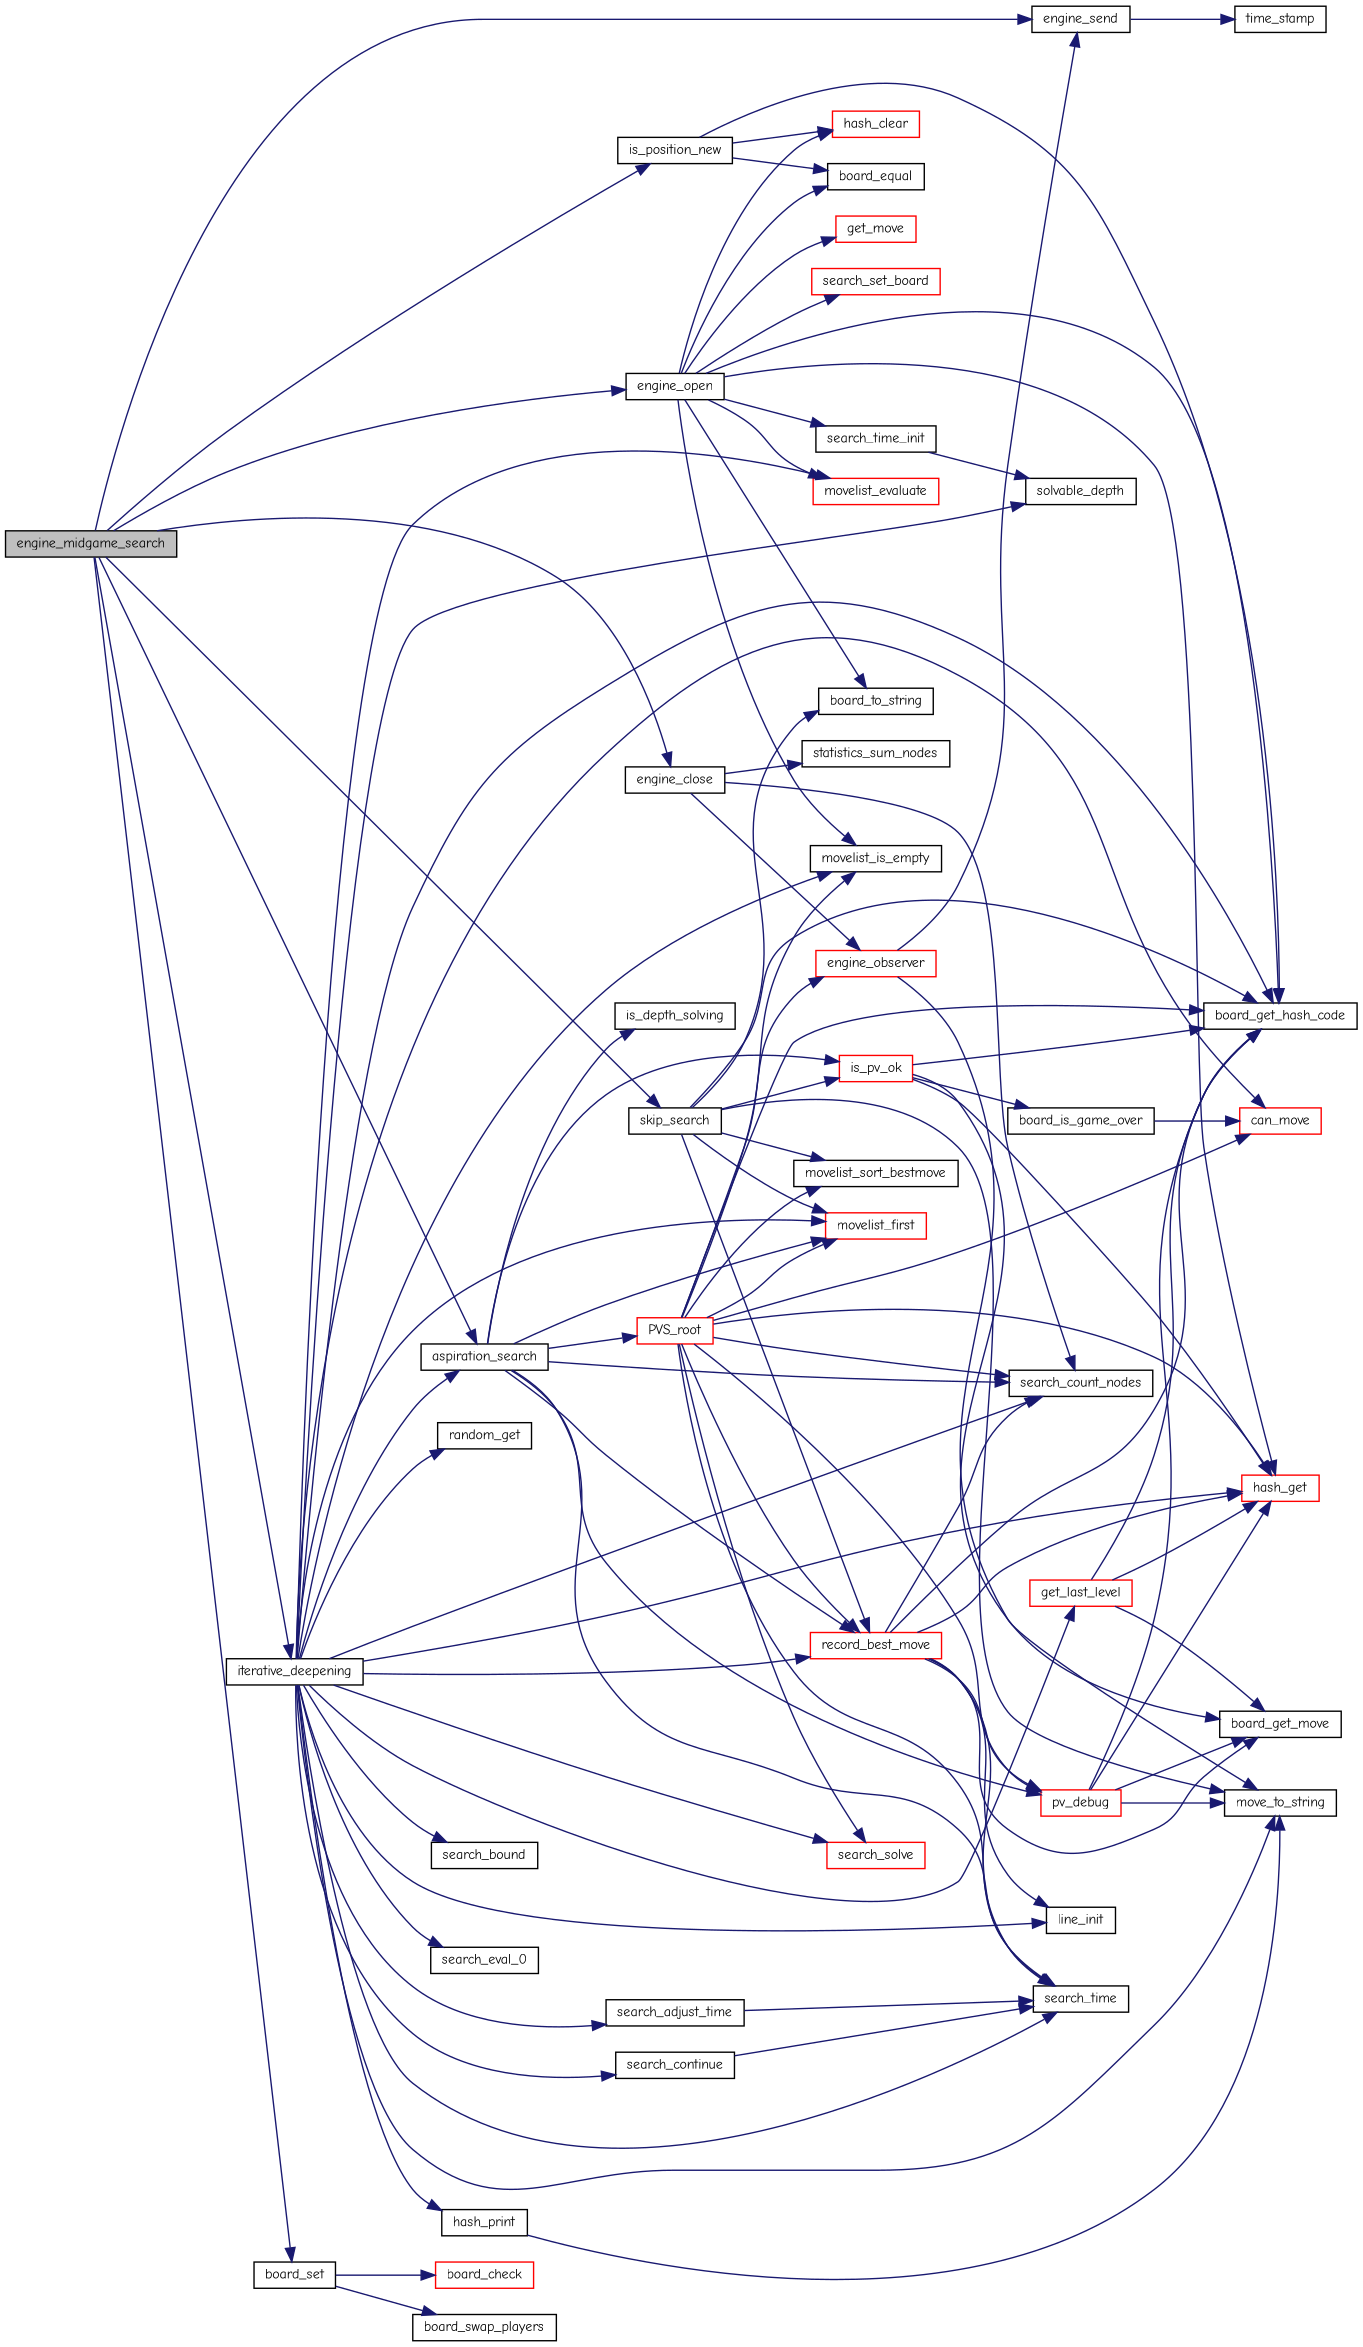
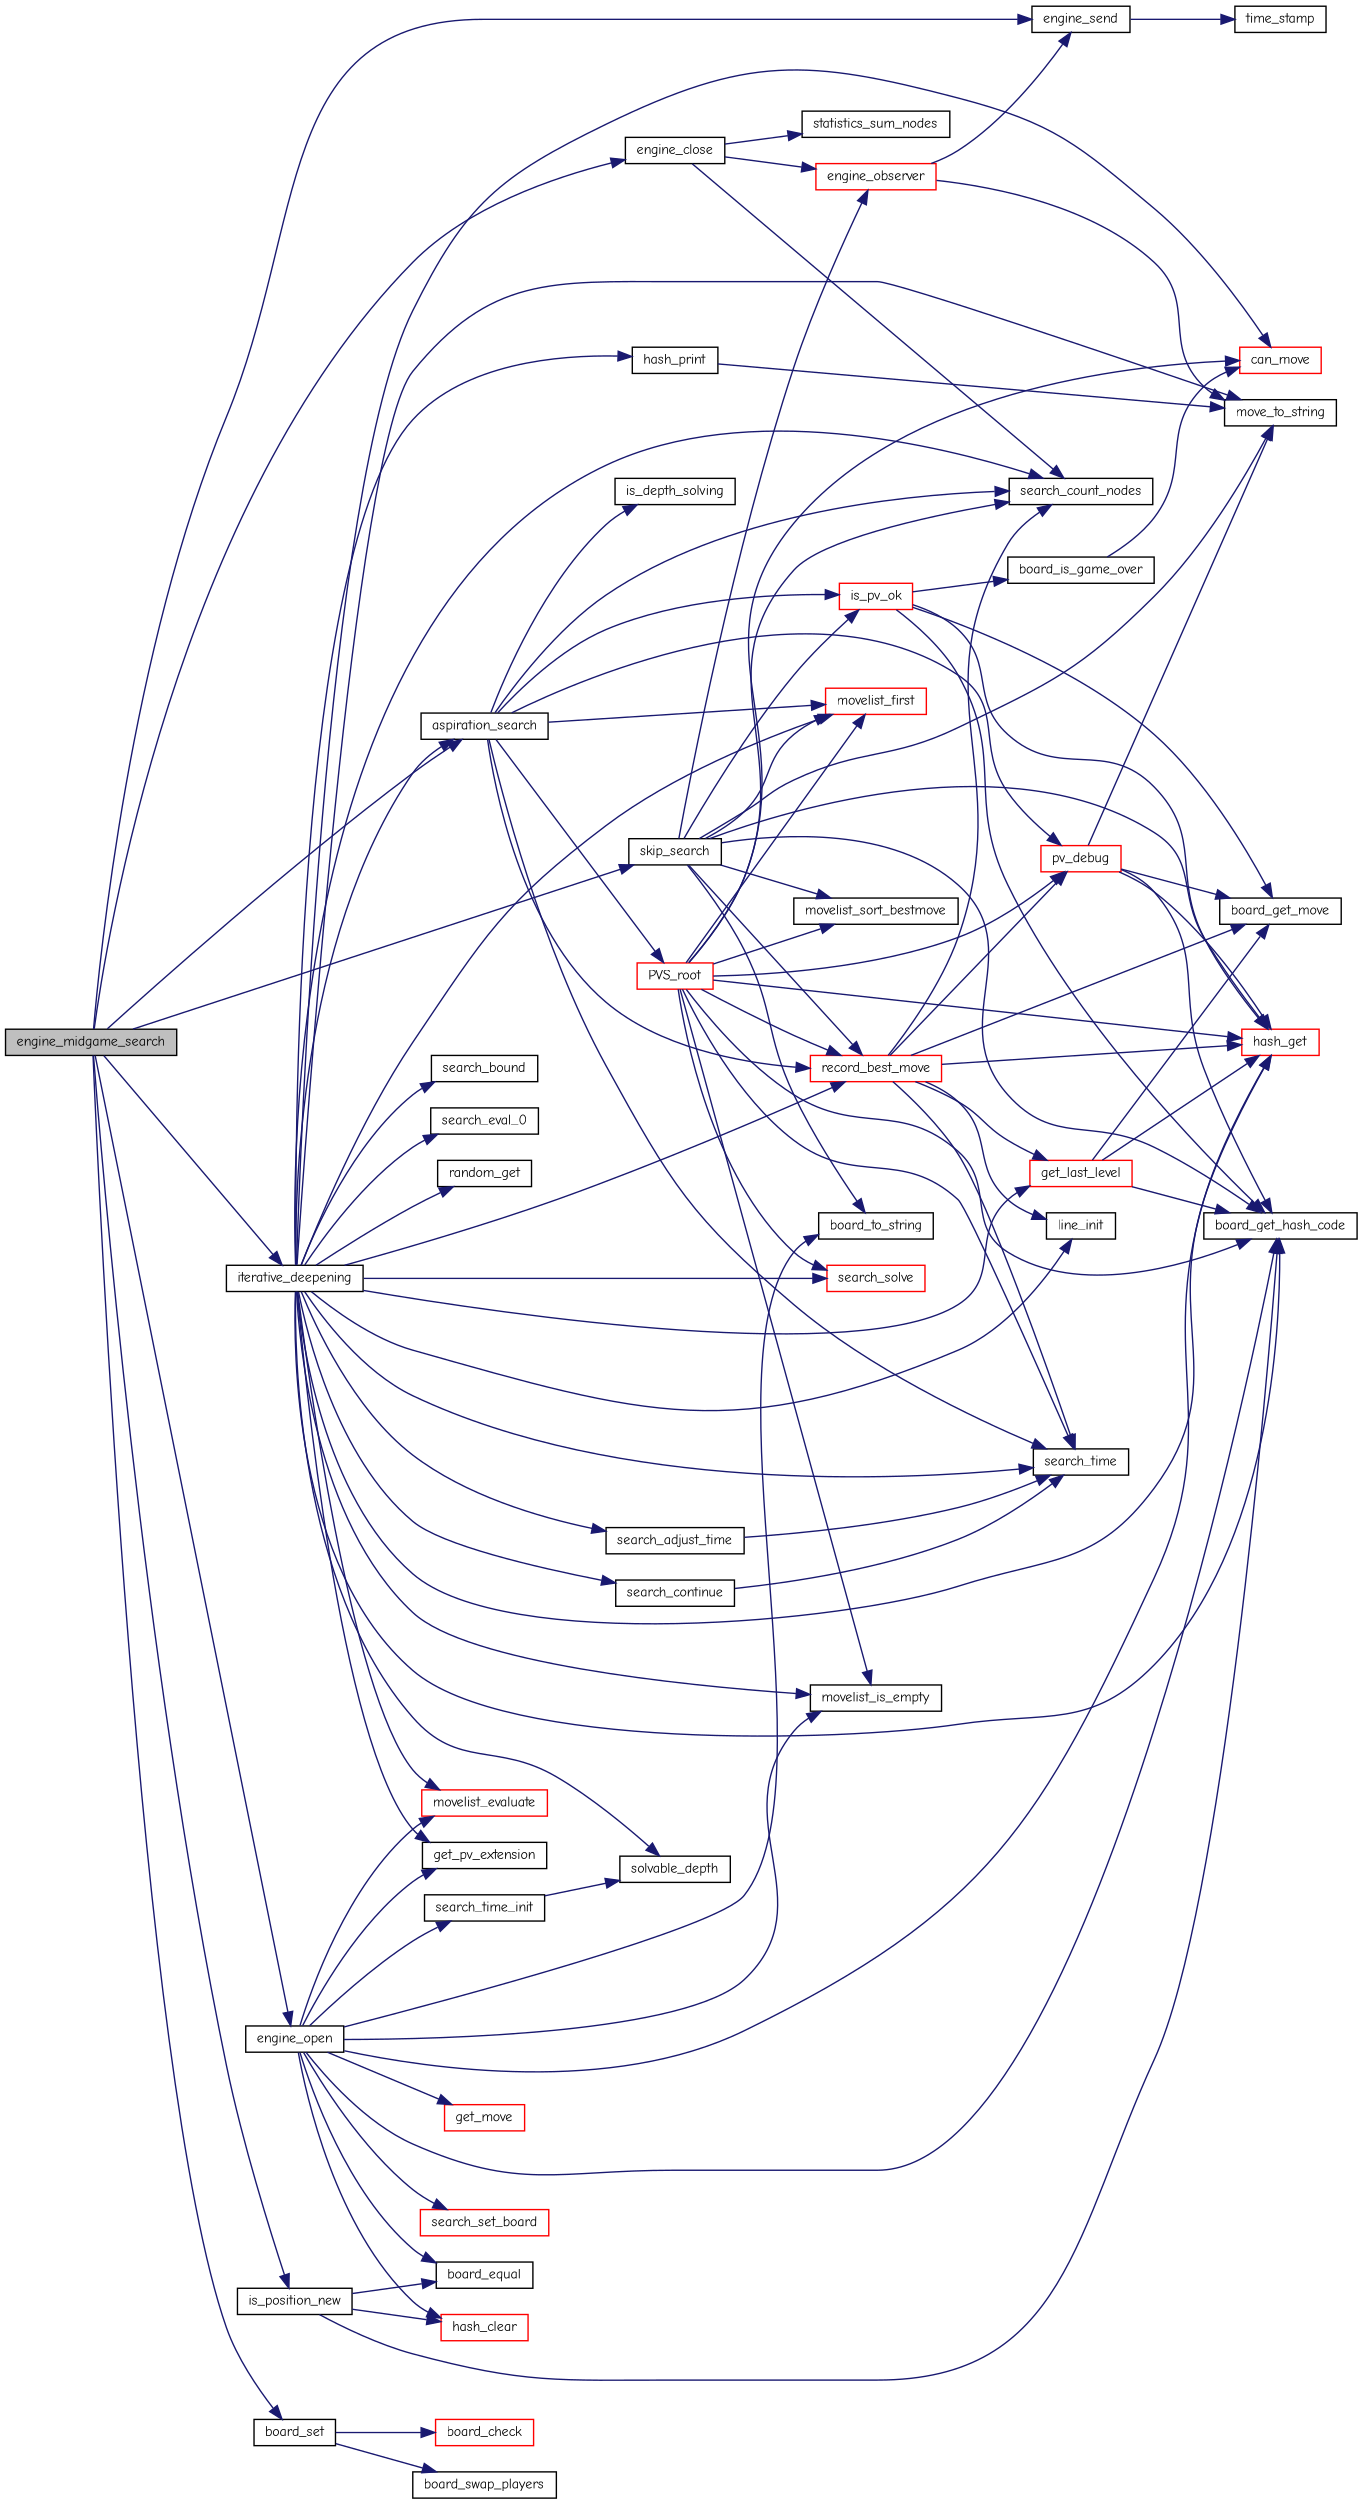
edge "skip_search" -> "hash_get": added
edge "PVS_root" -> "engine_observer": now "skip_search" -> "engine_observer"
edge "record_best_move" -> "board_get_hash_code": now "record_best_move" -> "get_last_level"
node "get_pv_extension": added
